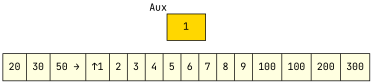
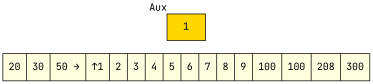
node "20": text "200" -> "208"
